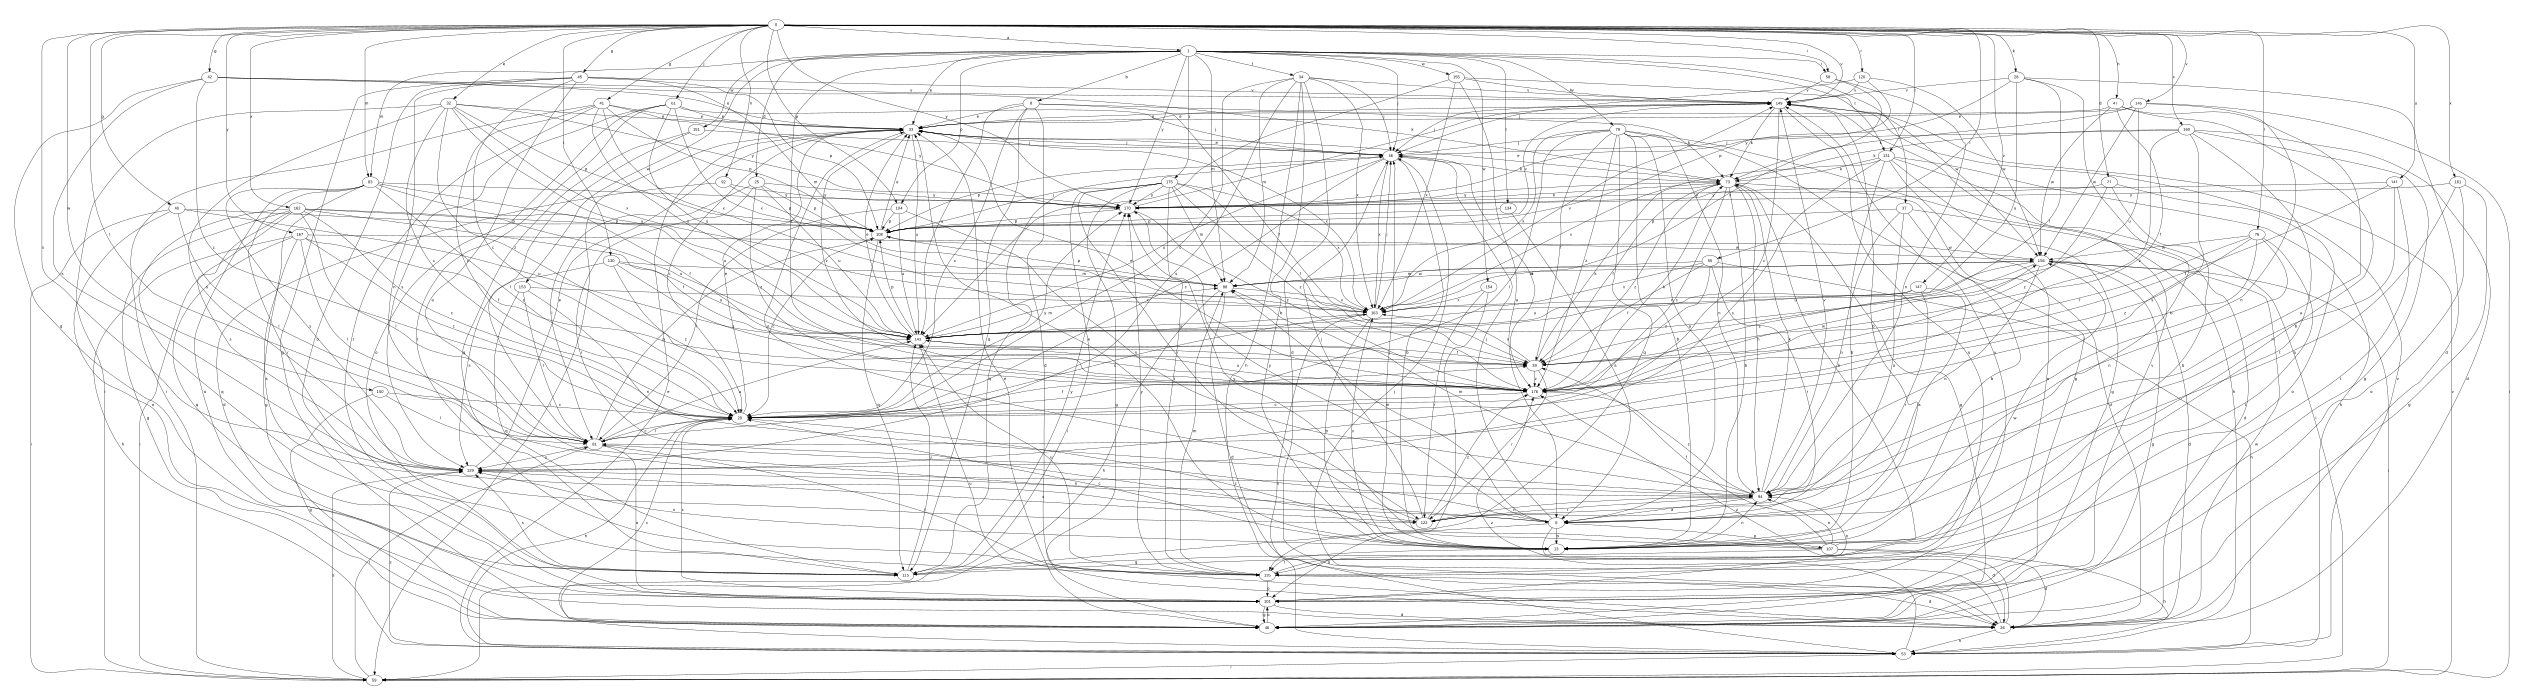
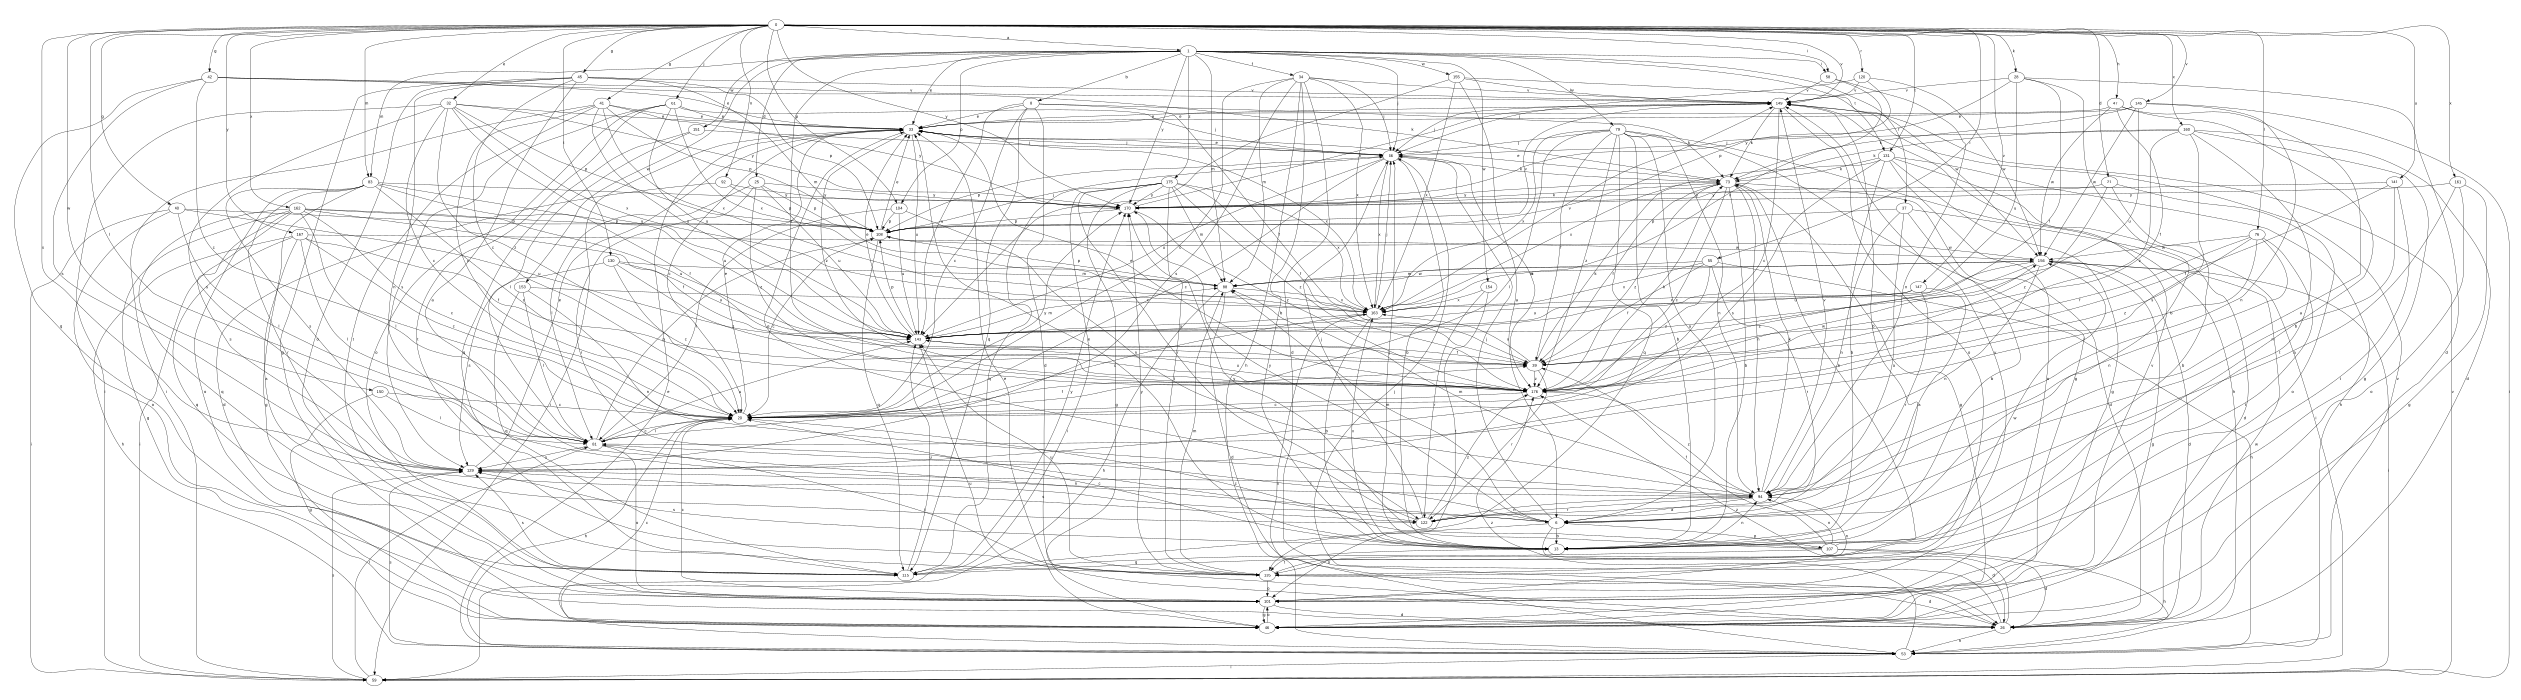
node "134": removed
